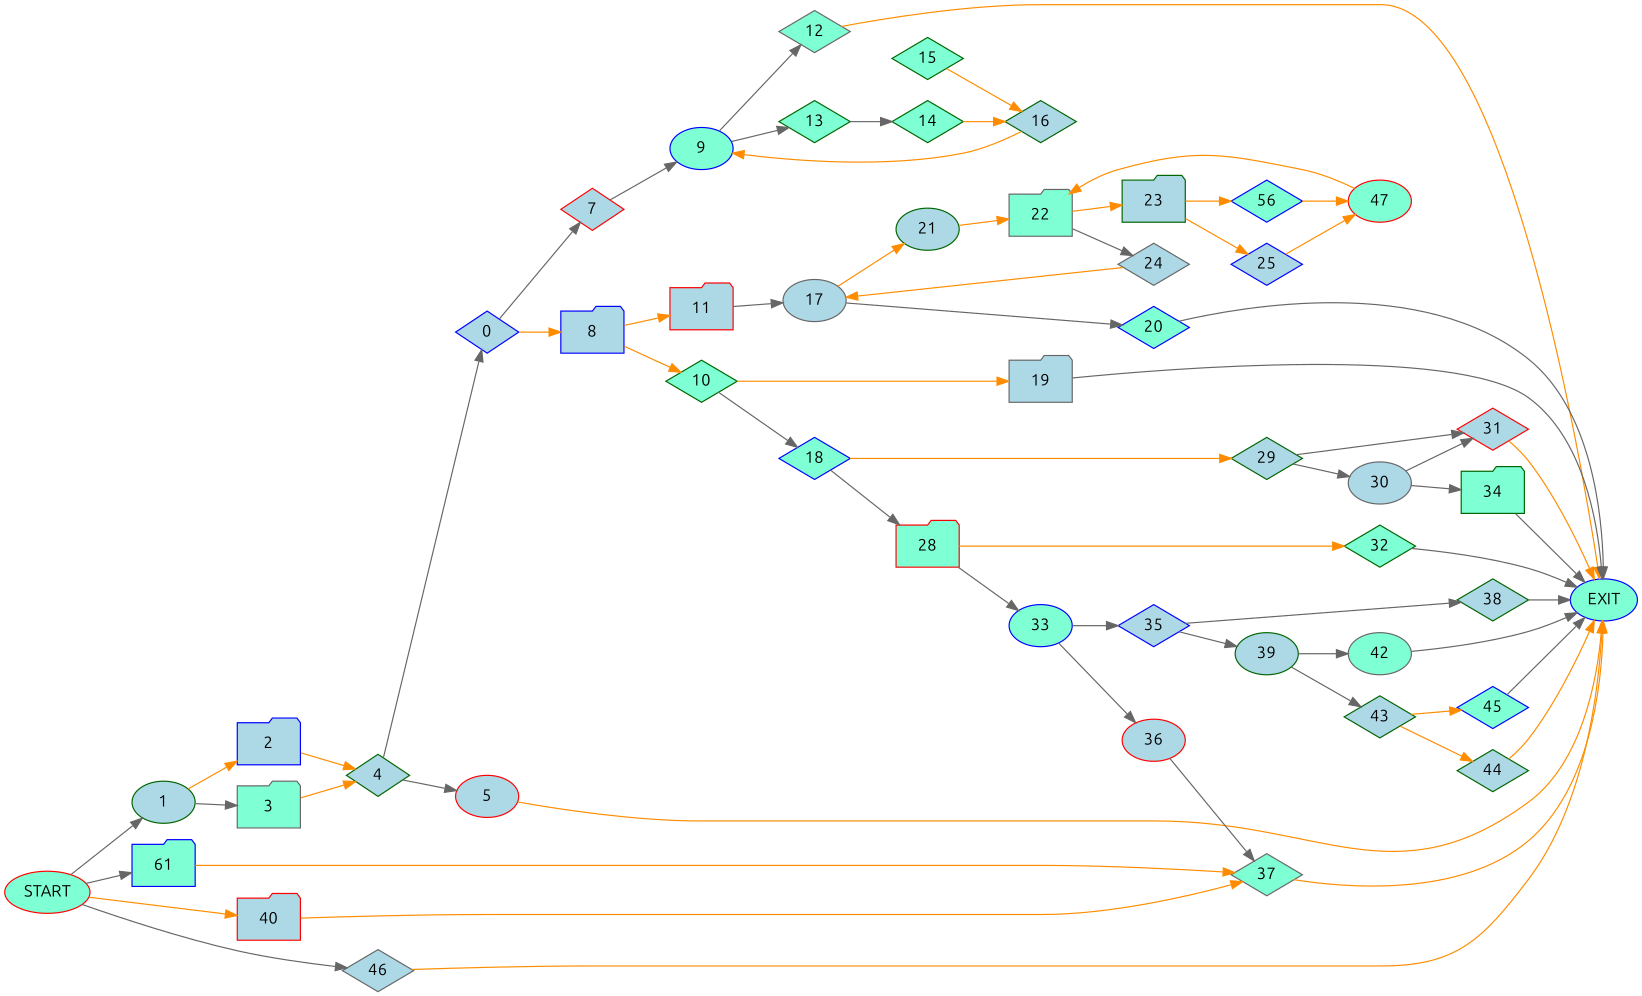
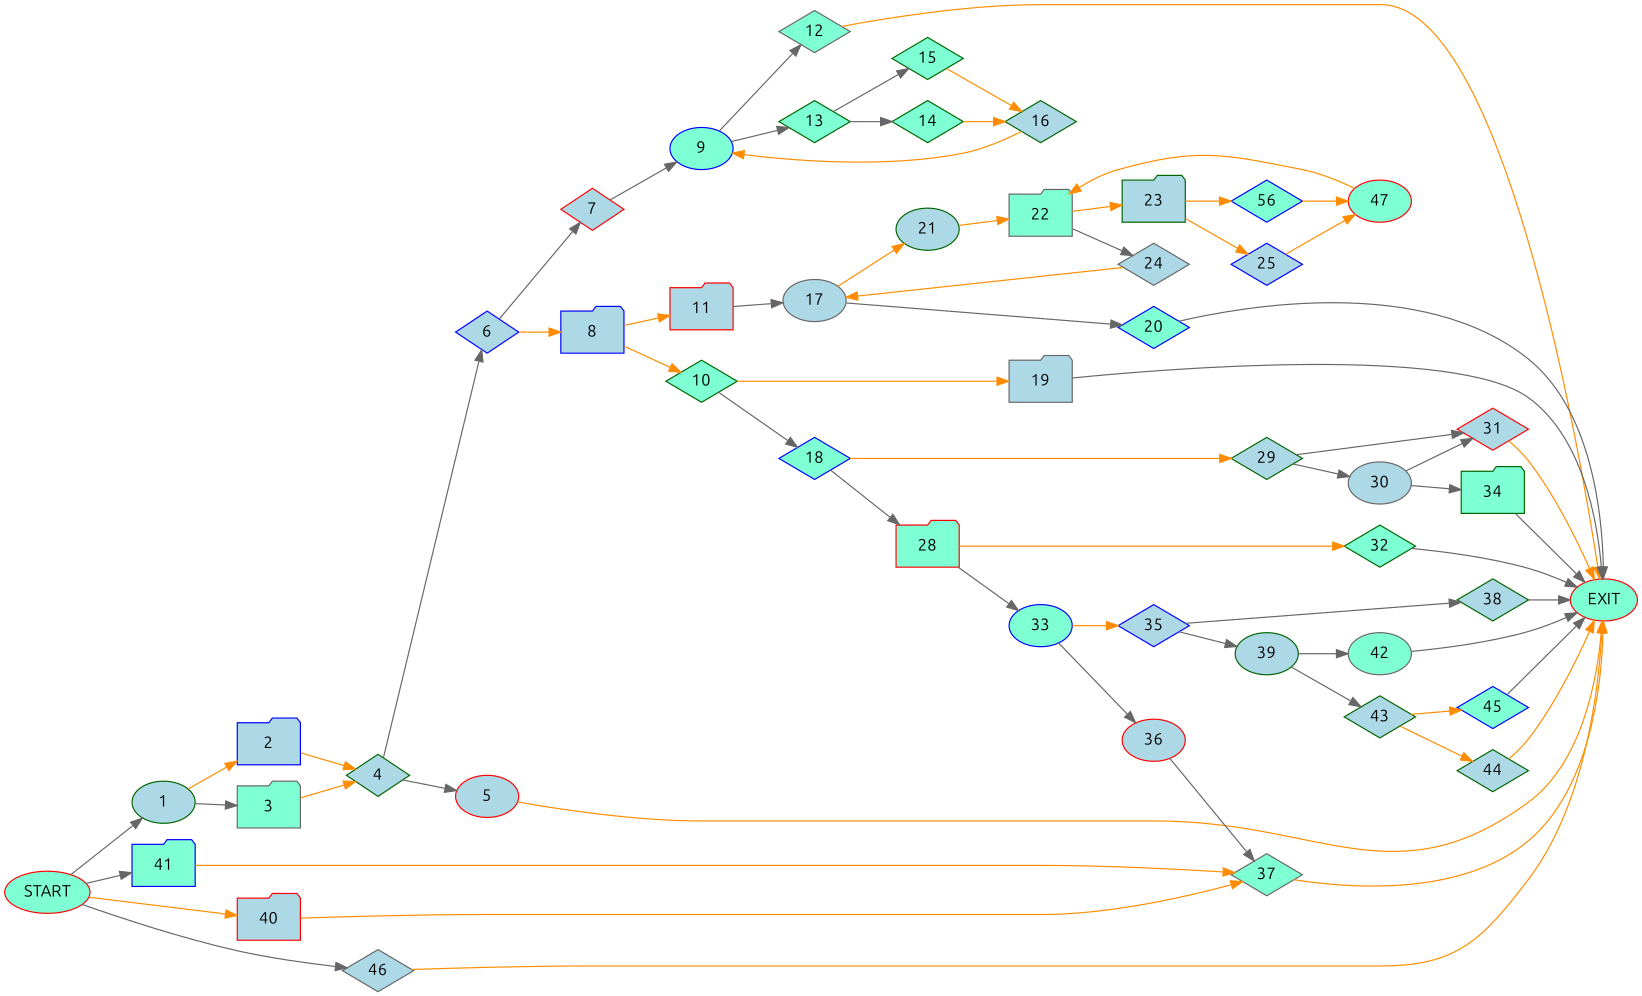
edge "13" -> "15": added
node "0": label "0" -> "6"
node "EXIT": color blue -> red
edge "33" -> "35": color gray40 -> darkorange
node "61": label "61" -> "41"
